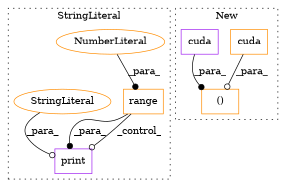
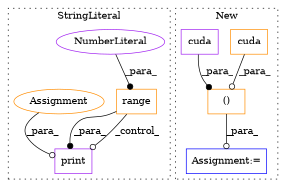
node "NumberLiteral": color darkorange -> purple
node "StringLiteral": label "StringLiteral" -> "Assignment"
node "Assignment:=": added
